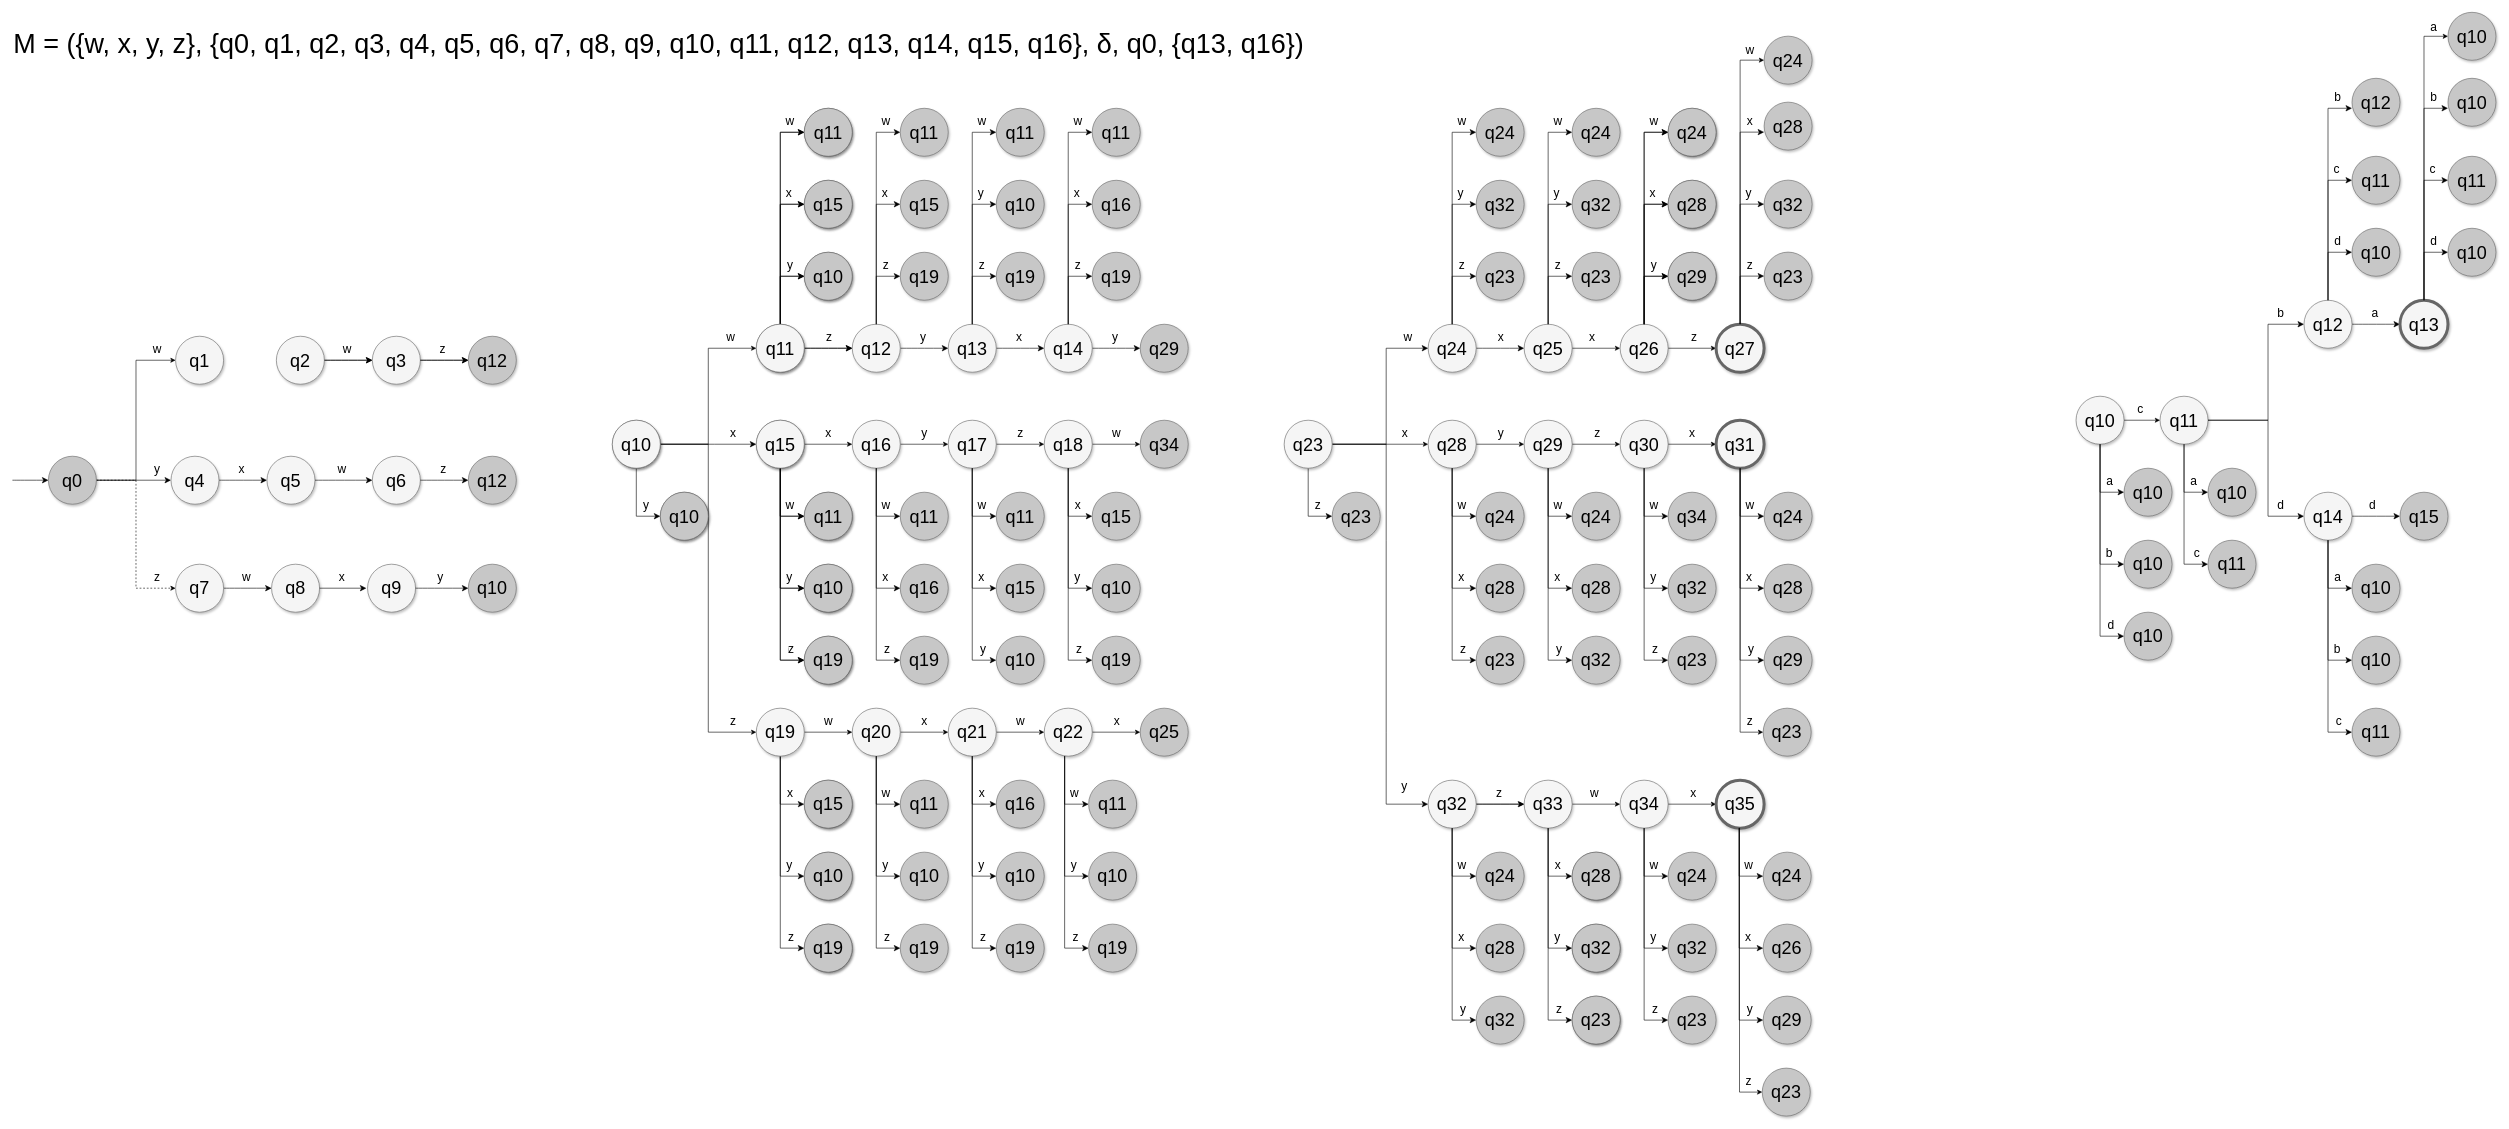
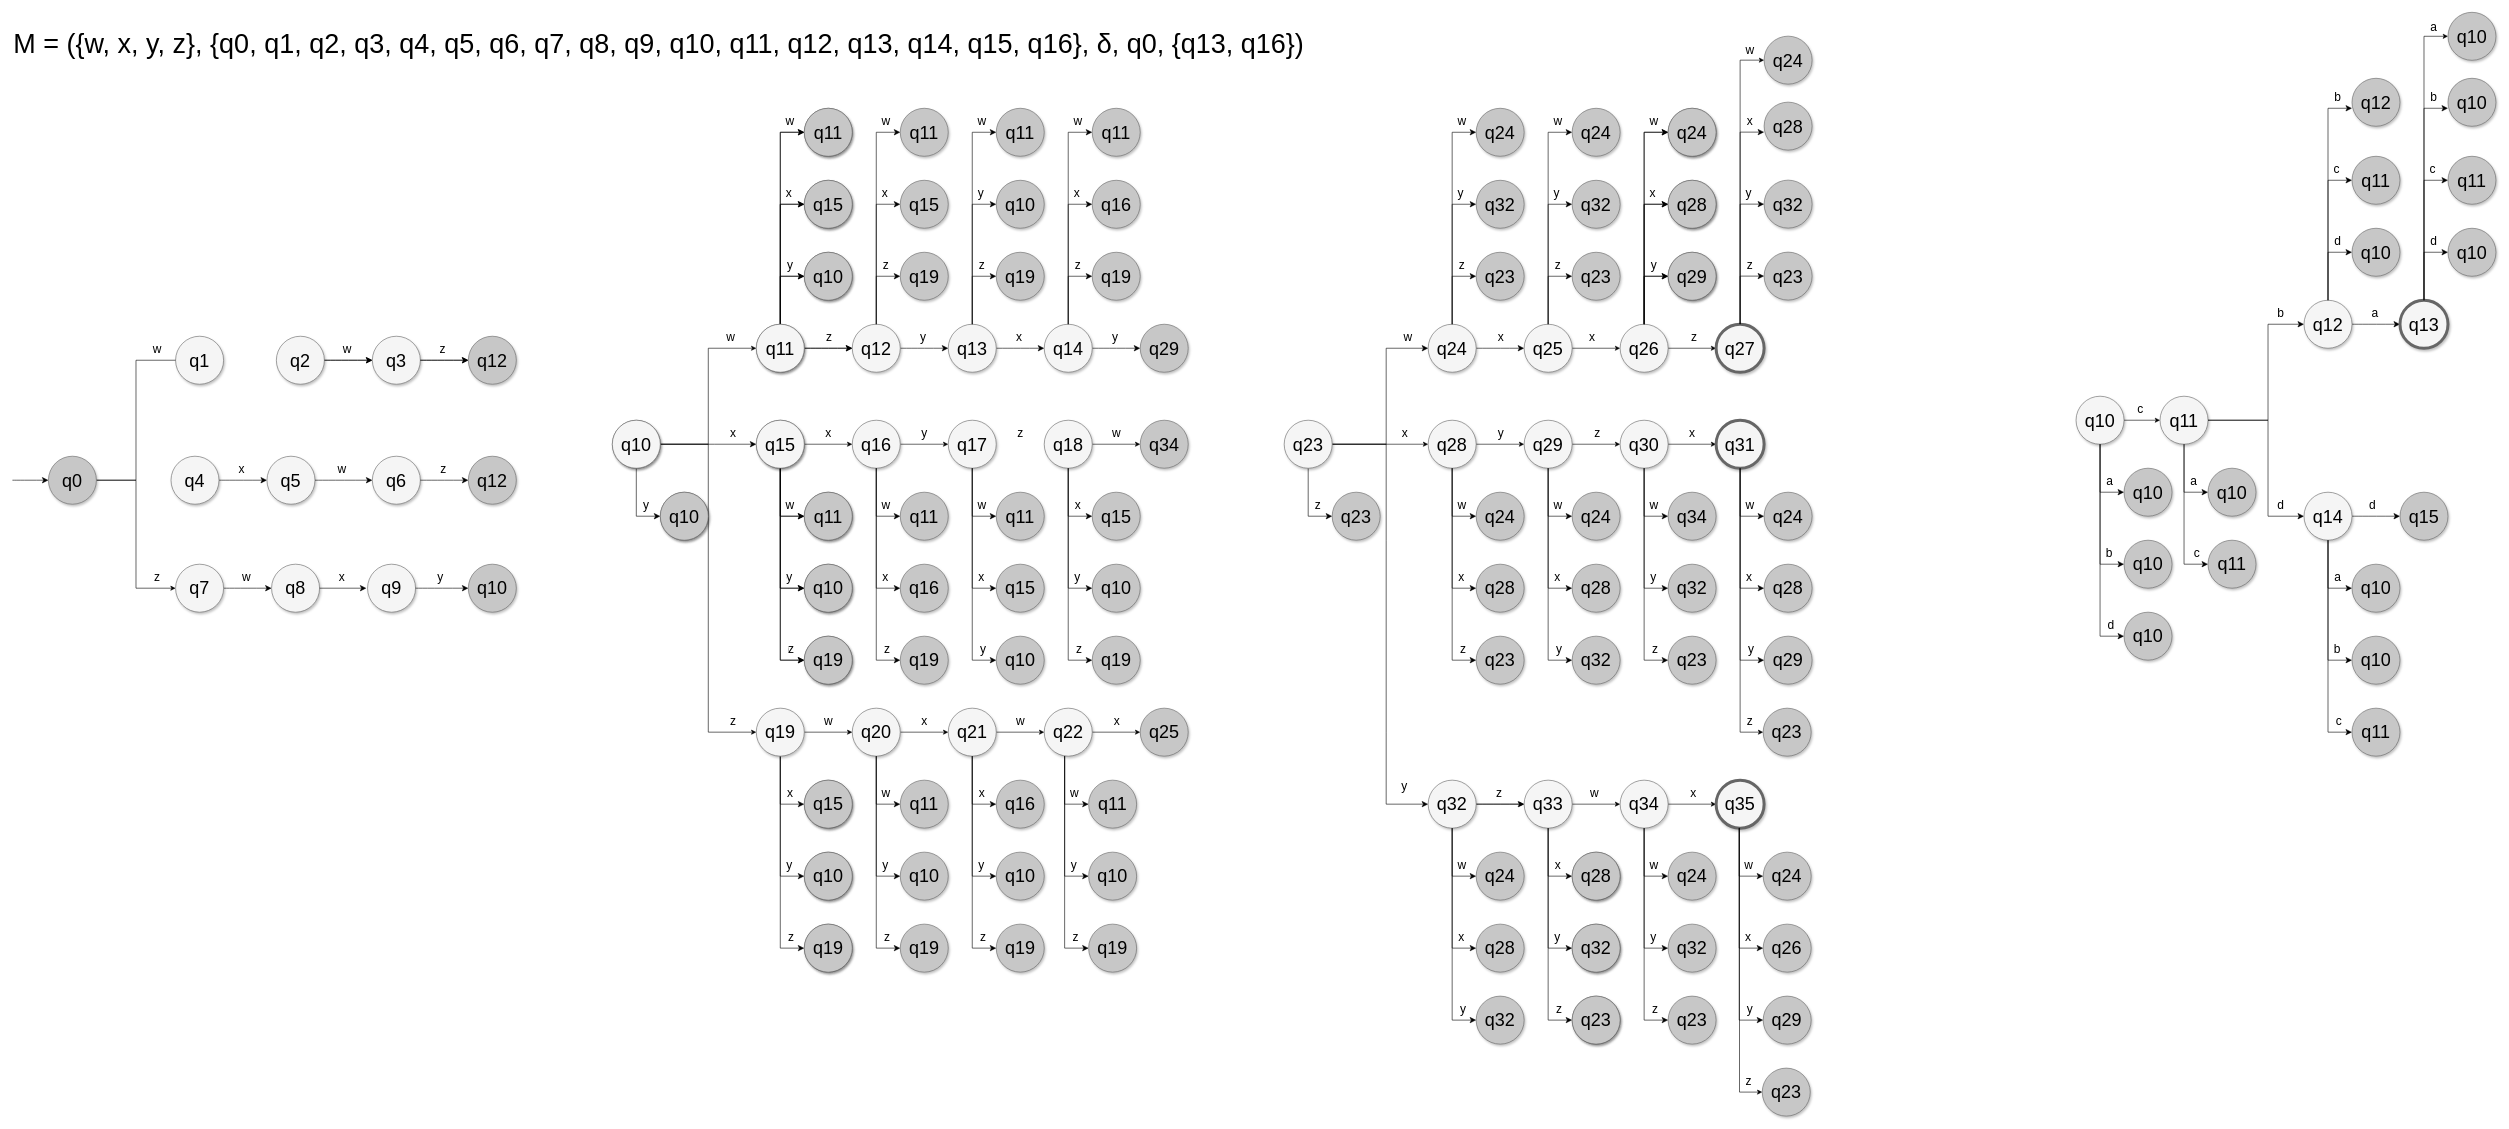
edge "q0" -> "q1": arrowhead classic -> none
edge "q17" -> "q18": removed
edge "q0" -> "q4": removed, label "y"
edge "q0" -> "q7": style dashed -> solid
